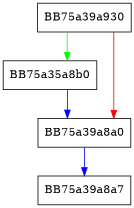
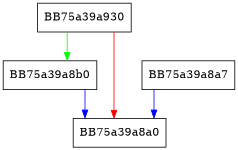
node "BB75a35a8b0": label "BB75a35a8b0" -> "BB75a39a8b0"
edge "BB75a39a8a0" -> "BB75a39a8a7": reversed
